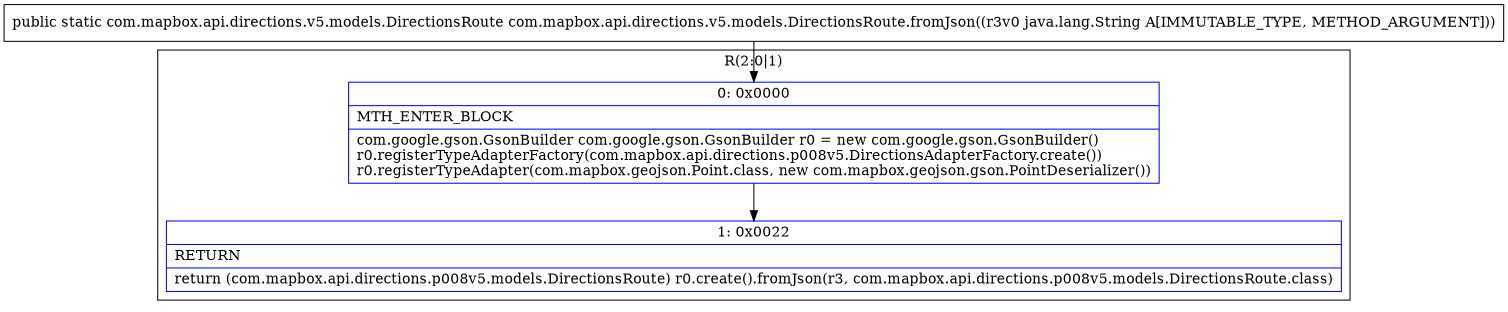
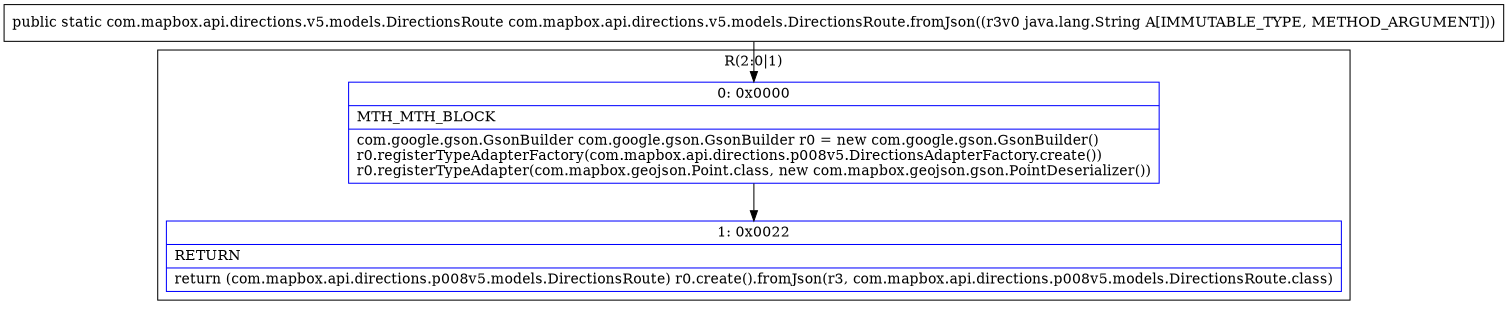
node "0: 0x0000": text "MTH_ENTER_BLOCK" -> "MTH_MTH_BLOCK"
